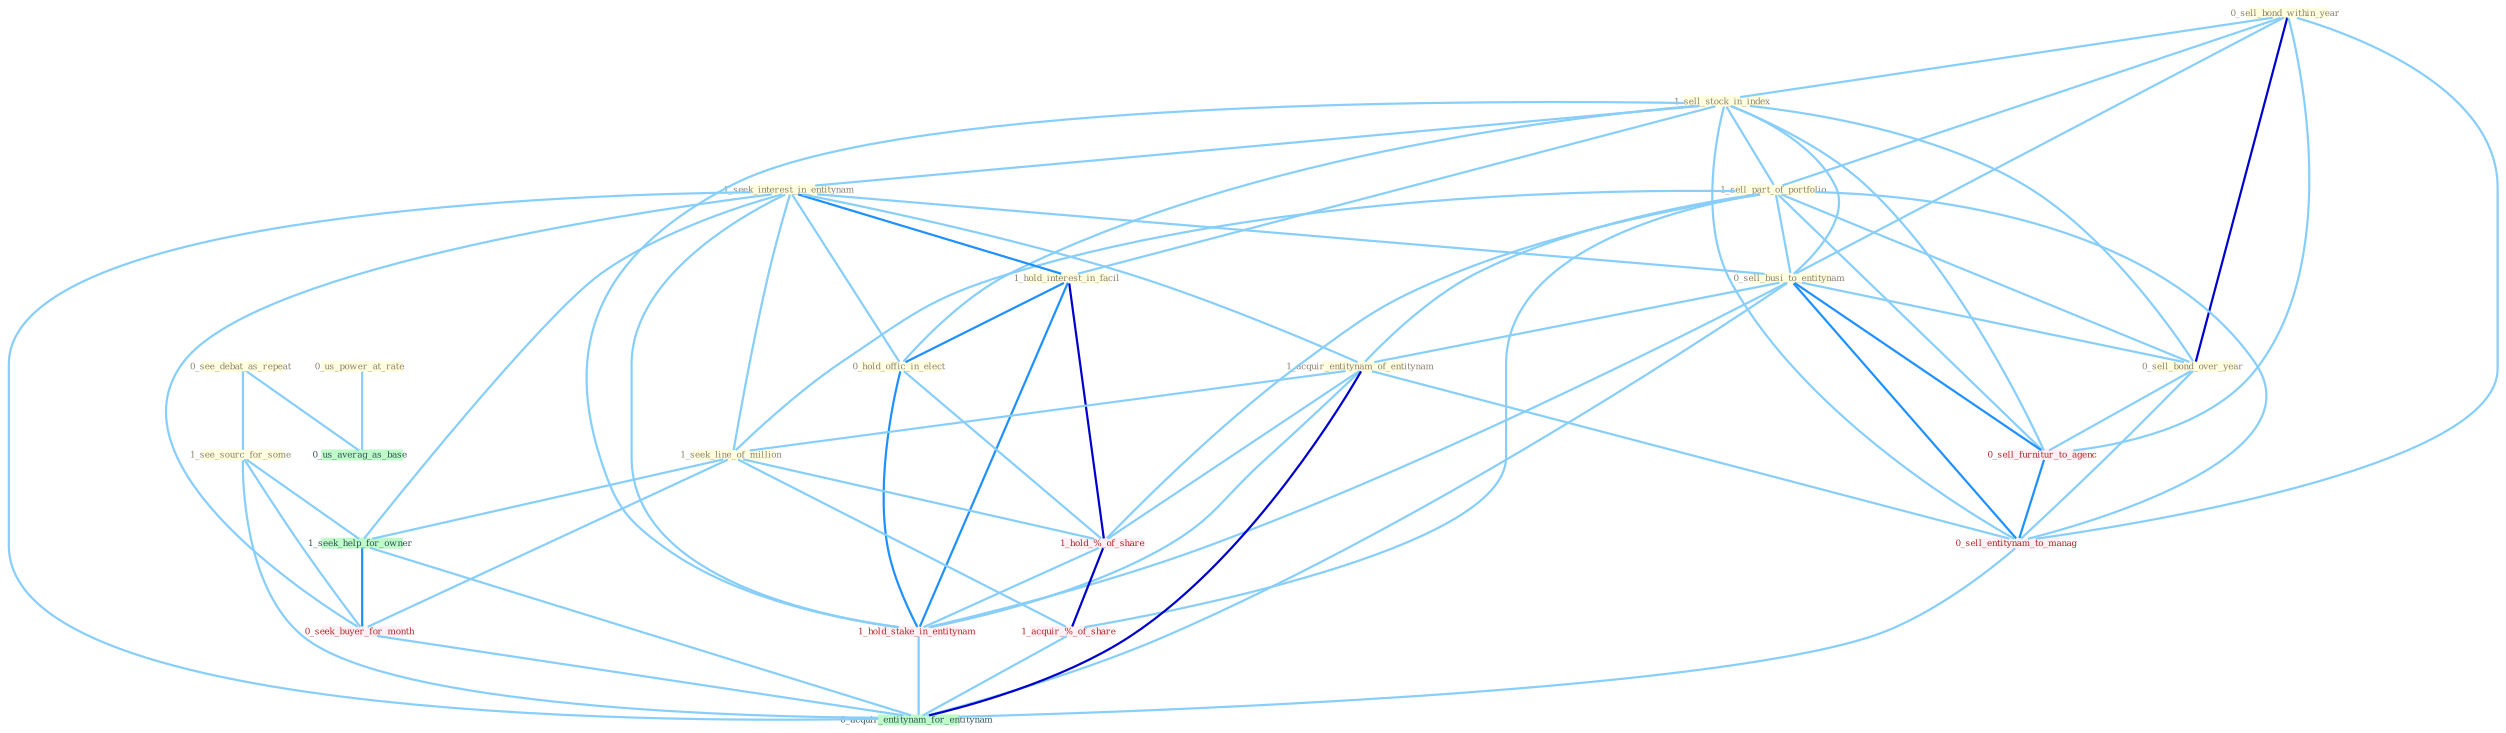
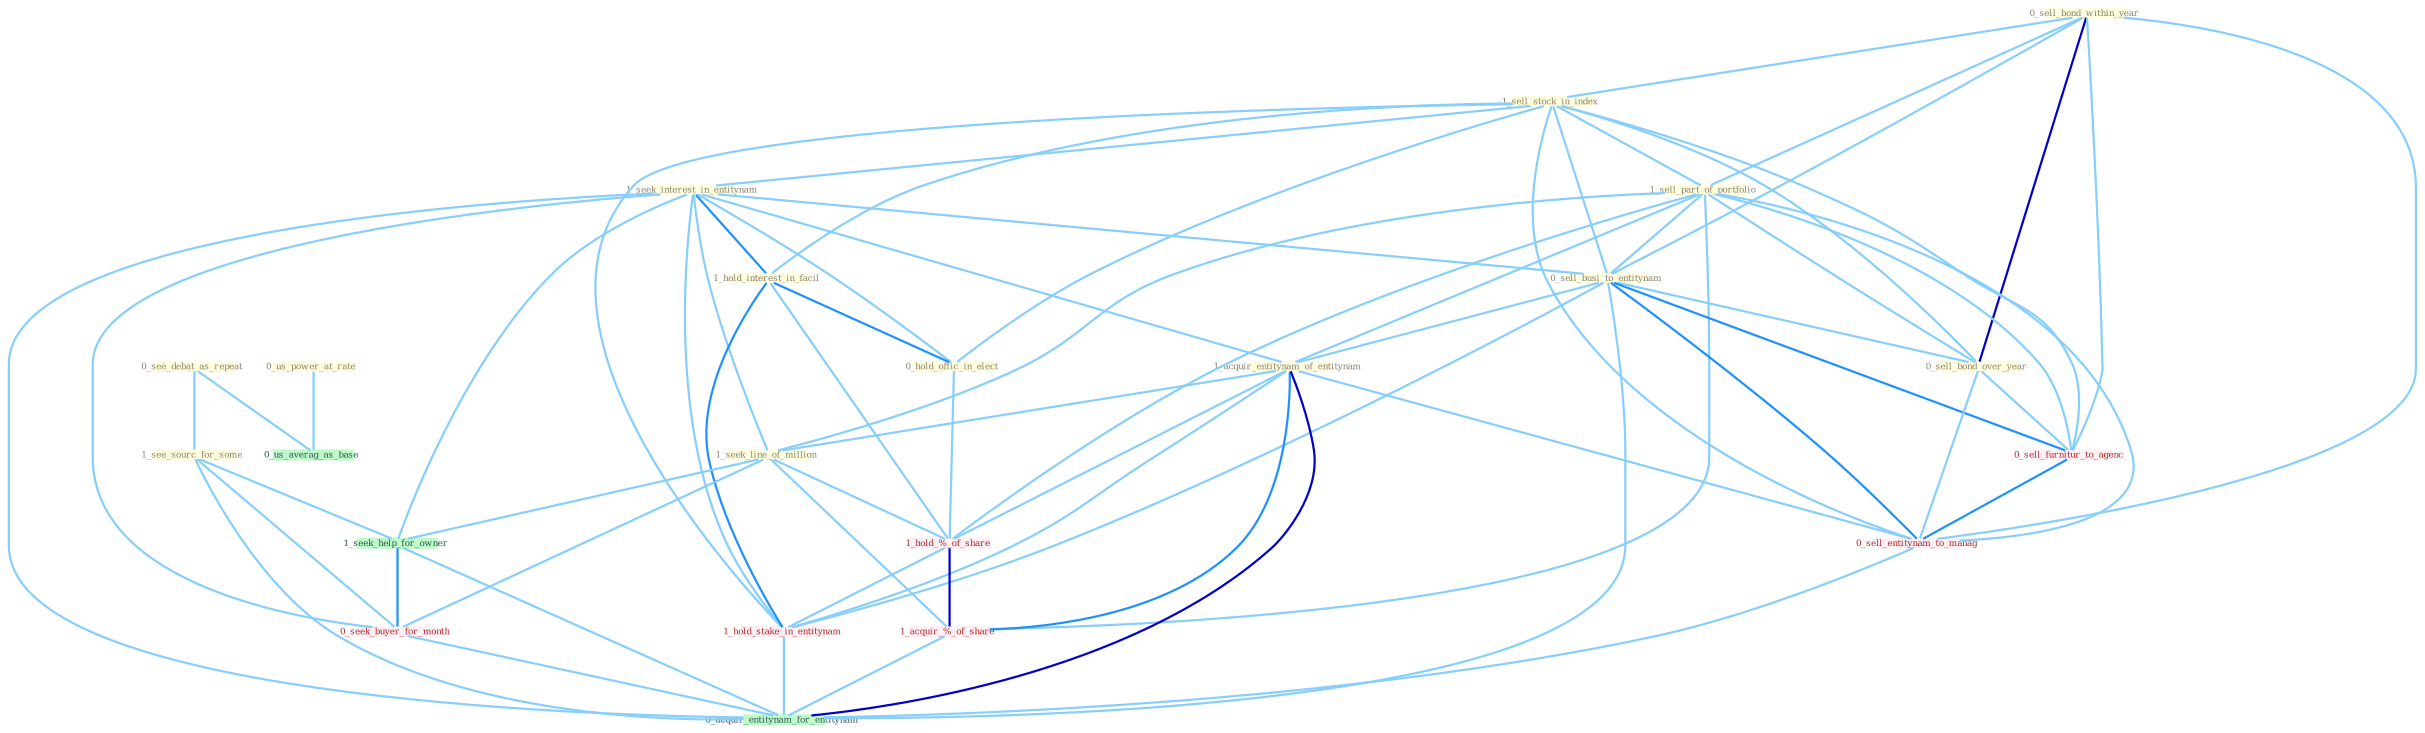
edge "1_hold_interest_in_facil" -- "1_hold_%_of_share": color #0000cd -> #87cefa
edge "0_hold_offic_in_elect" -- "1_hold_stake_in_entitynam": removed
edge "1_acquir_entitynam_of_entitynam" -- "1_acquir_%_of_share": added
